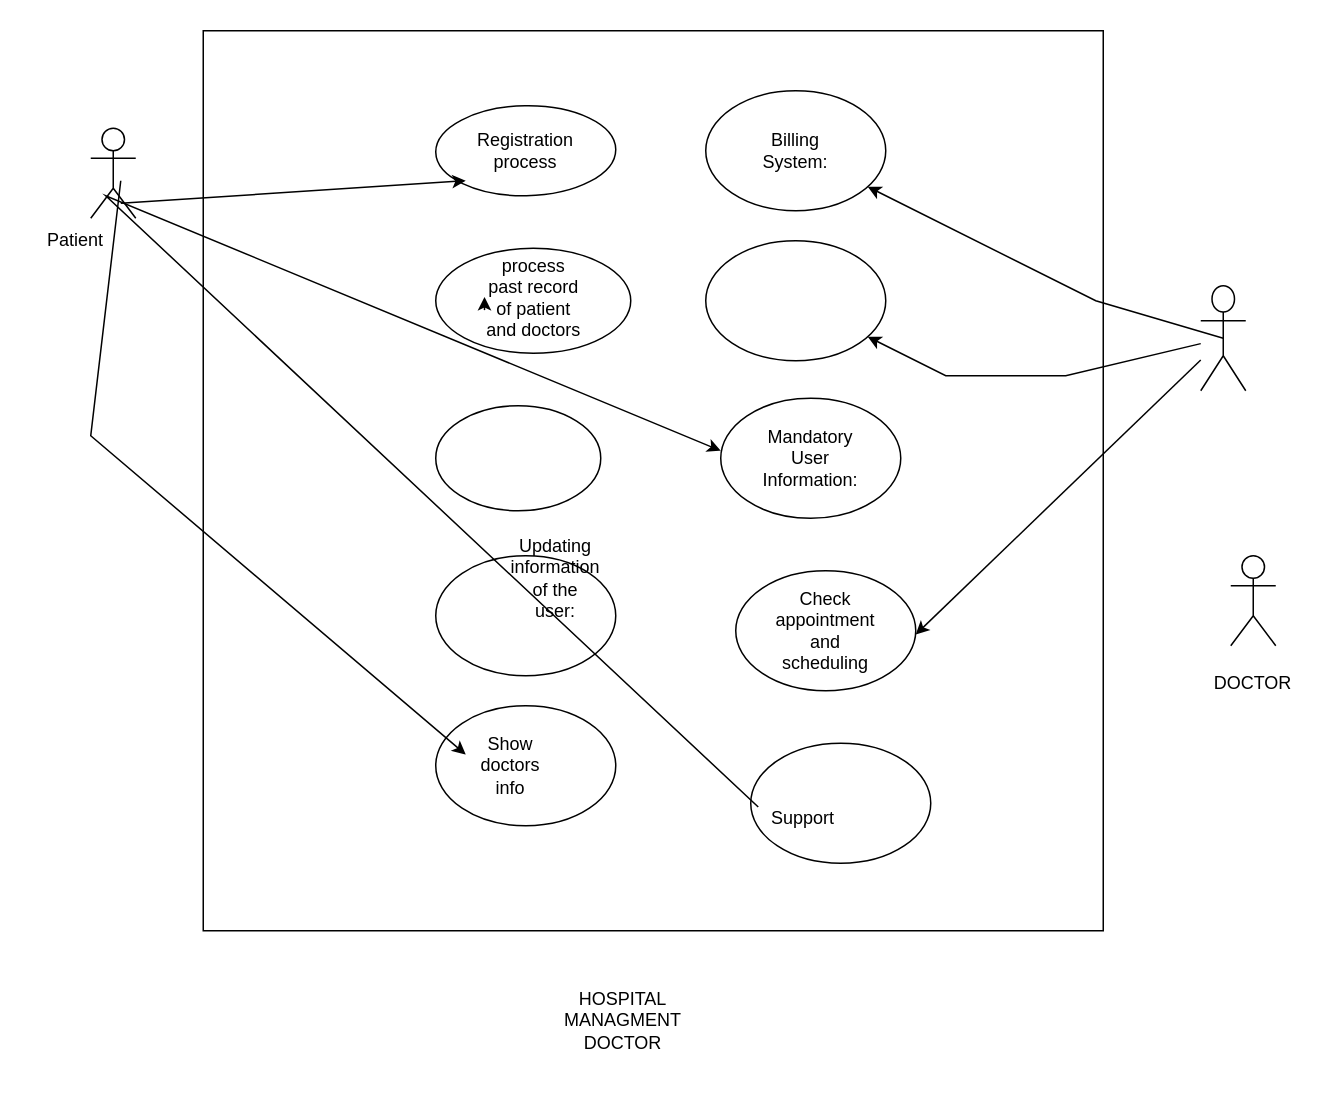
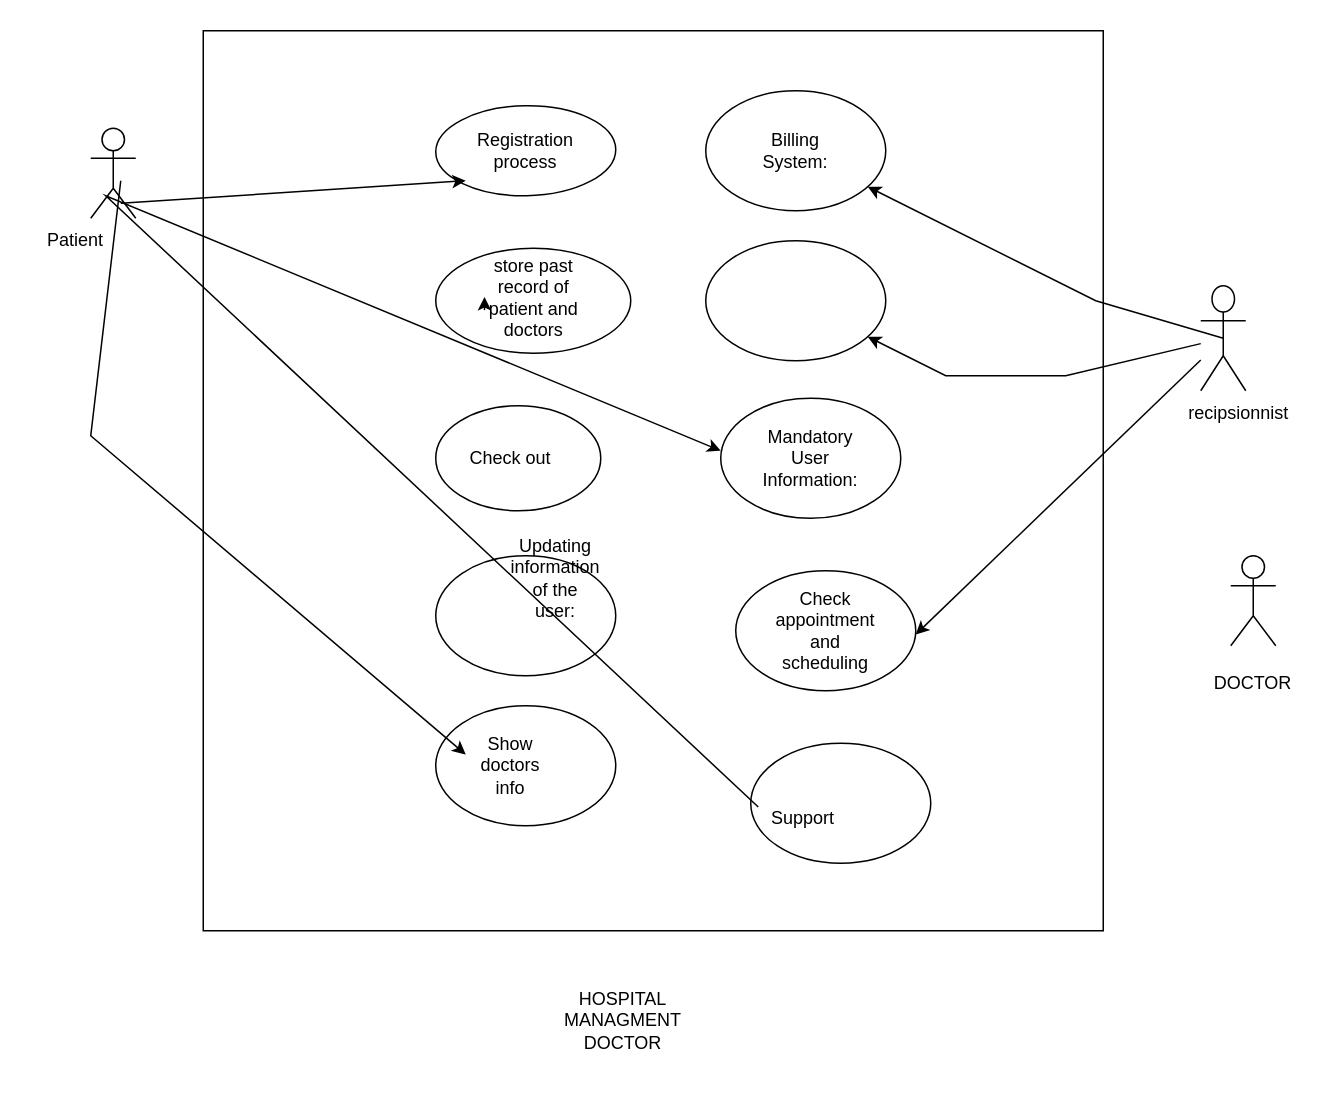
node "process past record of patient and doctors": label "process past record of patient and doctors" -> "store past record of patient and doctors"
node "recipsionnist": added
node "Check out": added
